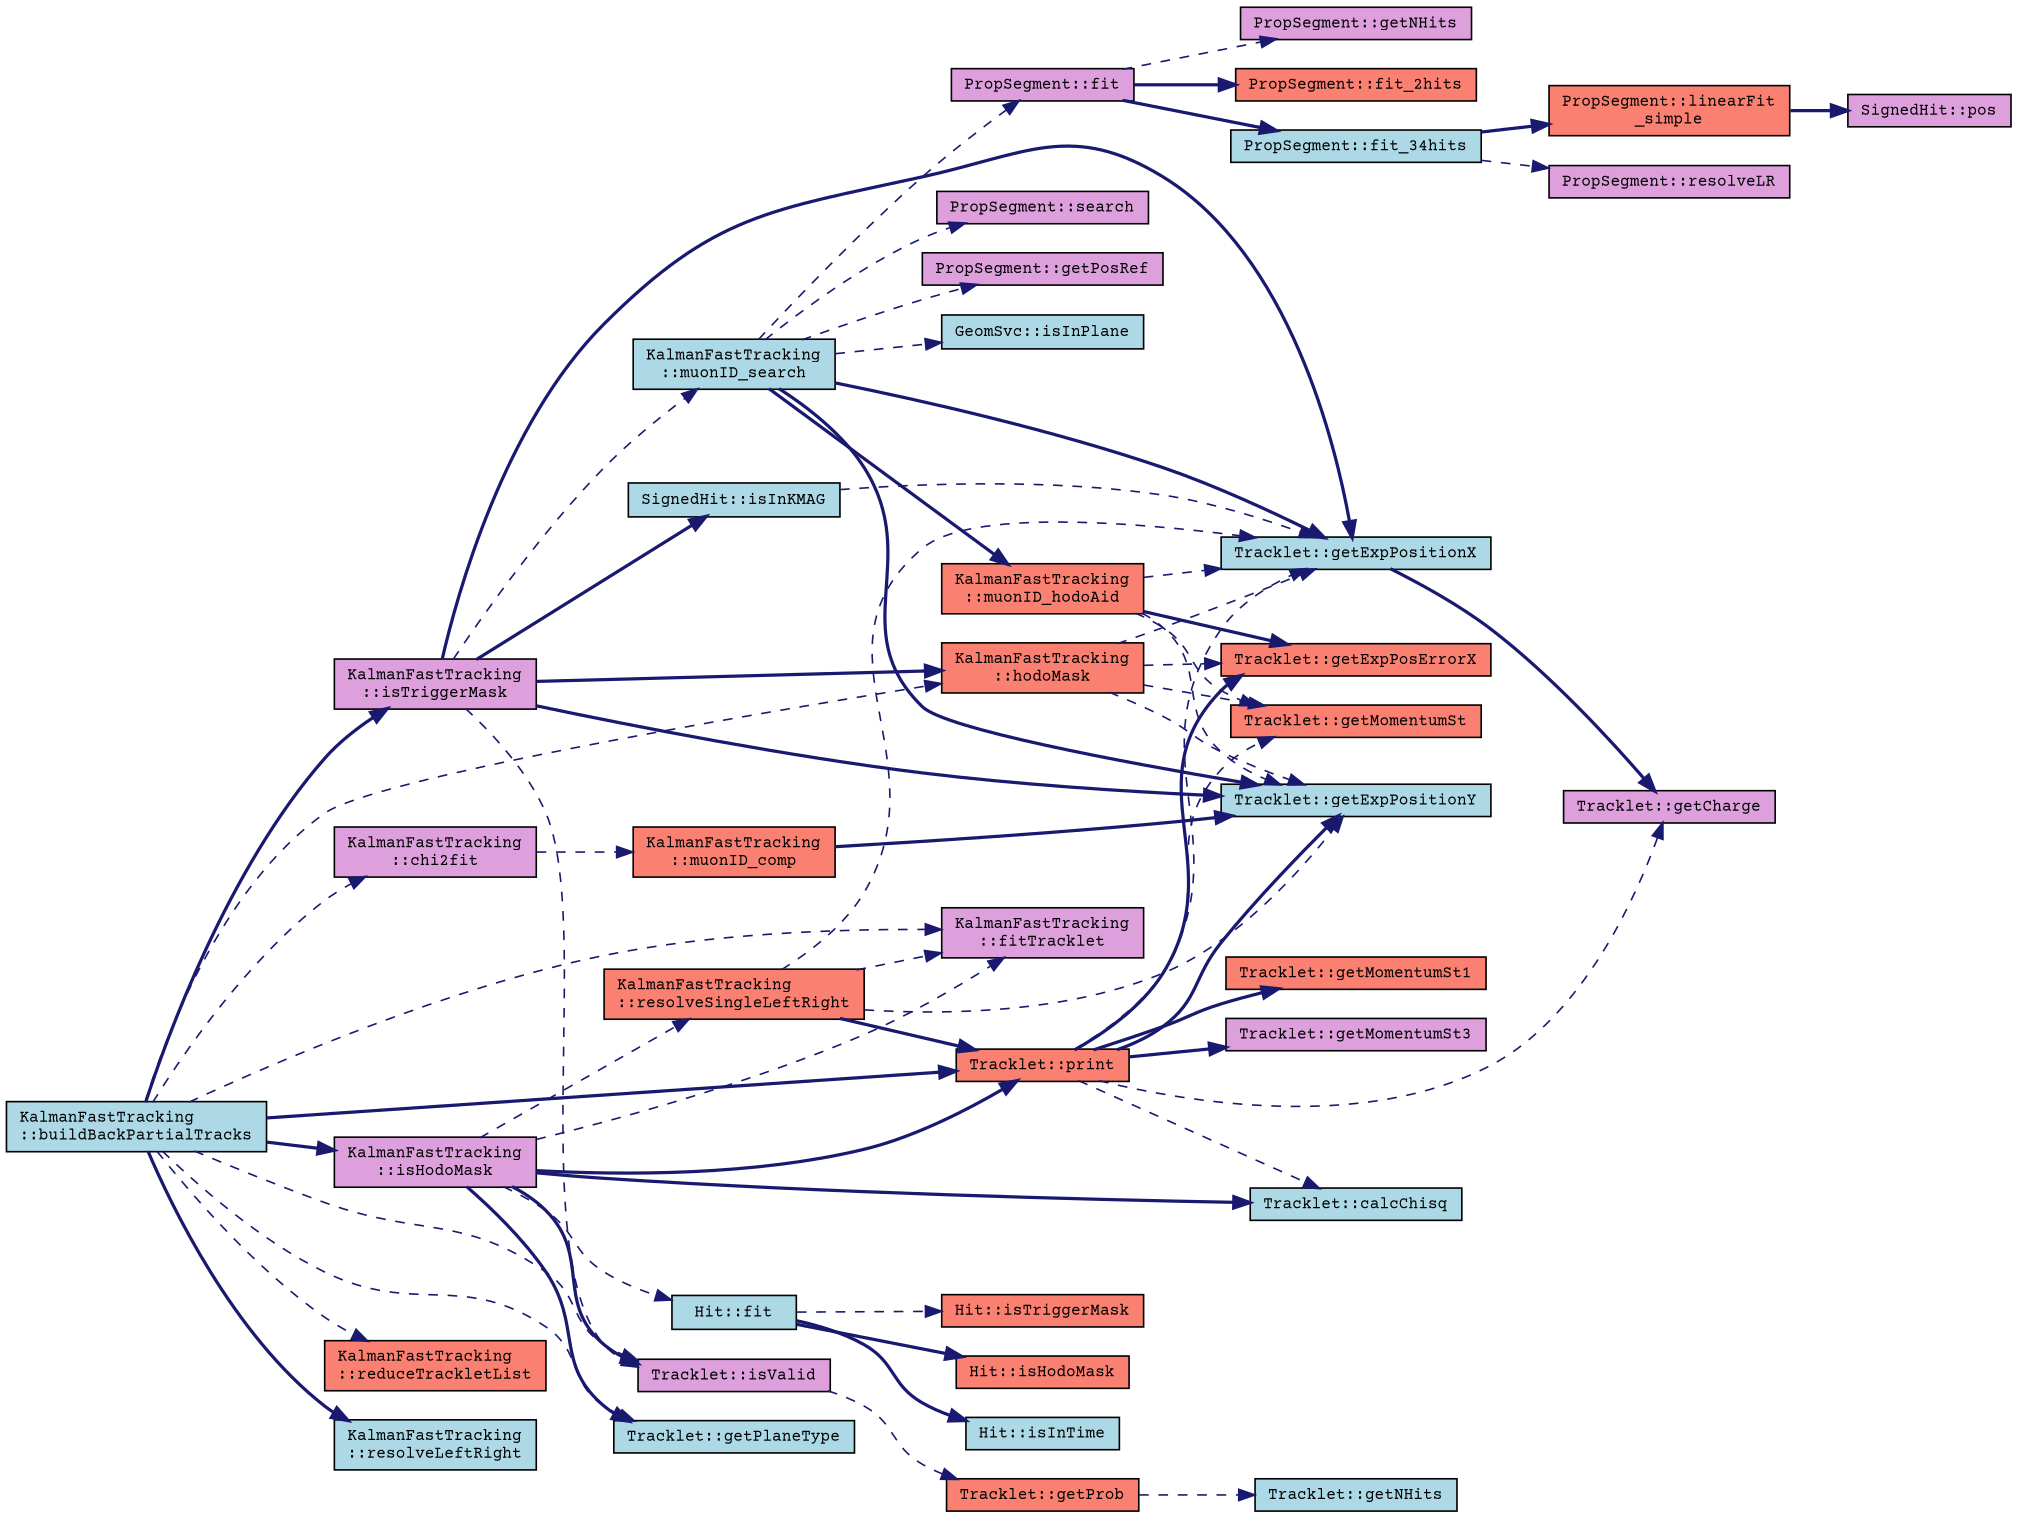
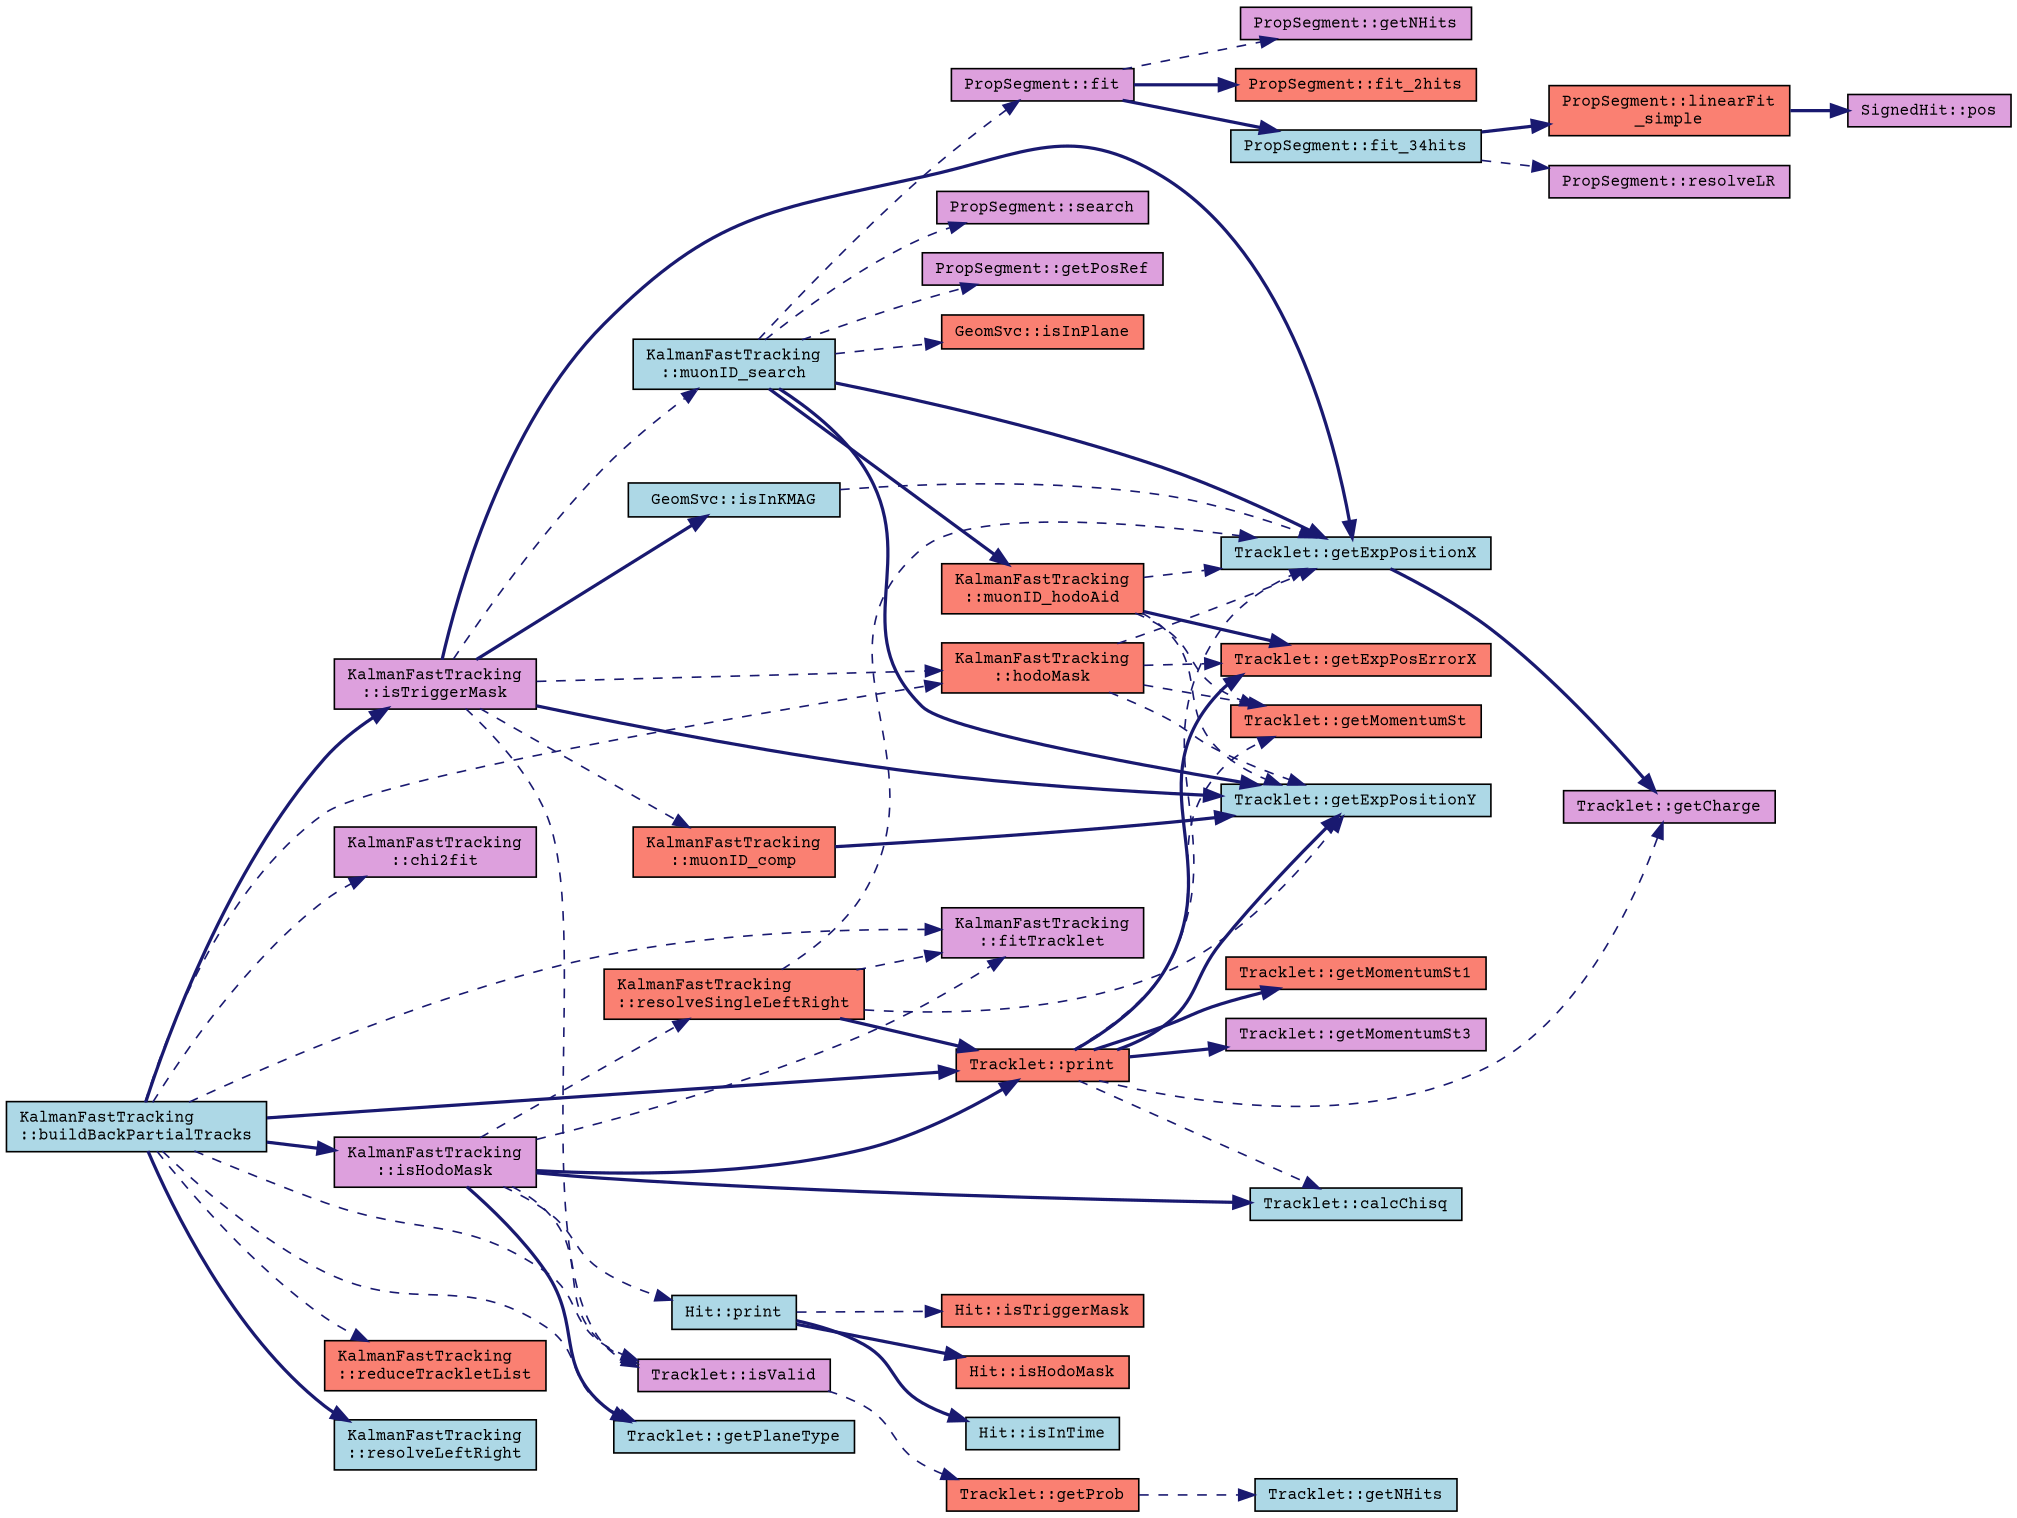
node "GeomSvc::isInPlane": fillcolor lightblue -> salmon
node "SignedHit::isInKMAG": label "SignedHit::isInKMAG" -> "GeomSvc::isInKMAG"
edge "KalmanFastTracking ::isTriggerMask" -> "KalmanFastTracking ::hodoMask": style bold -> dashed
edge "KalmanFastTracking ::chi2fit" -> "KalmanFastTracking ::muonID_comp": now "KalmanFastTracking ::isTriggerMask" -> "KalmanFastTracking ::muonID_comp"
edge "KalmanFastTracking ::isHodoMask" -> "Tracklet::isValid": style bold -> dashed
node "Hit::fit": label "Hit::fit" -> "Hit::print"
